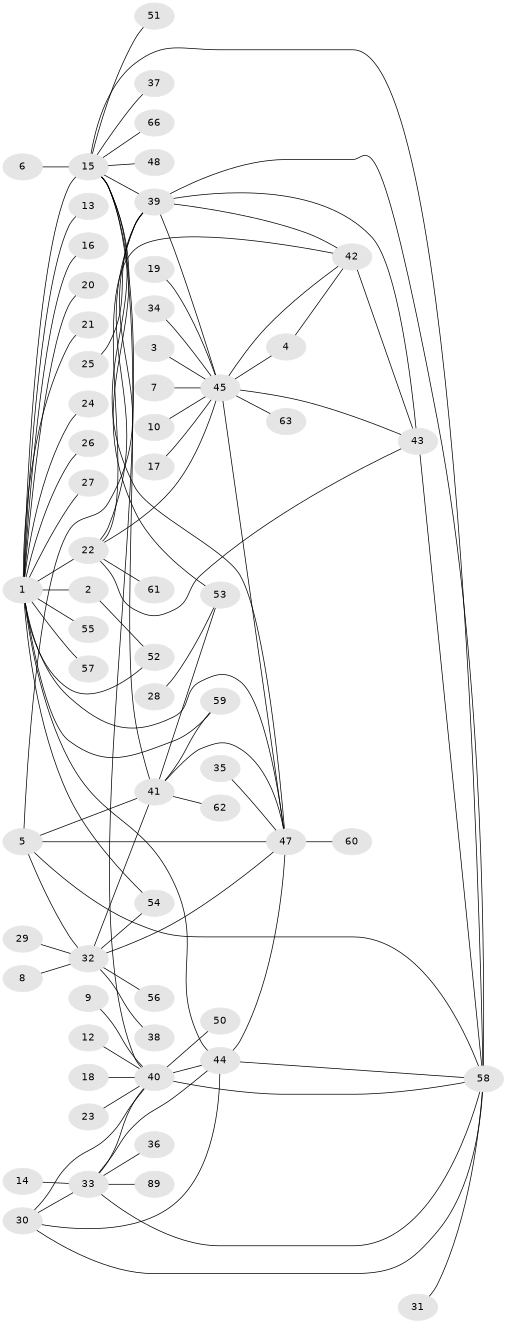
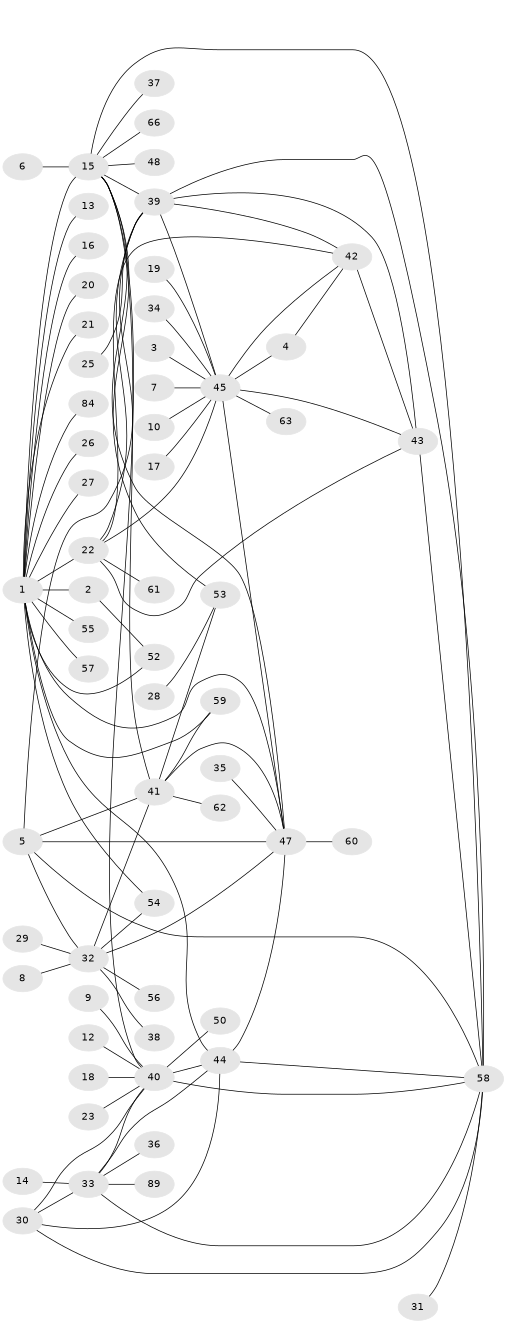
node "51": removed
node "24": label "24" -> "84"
